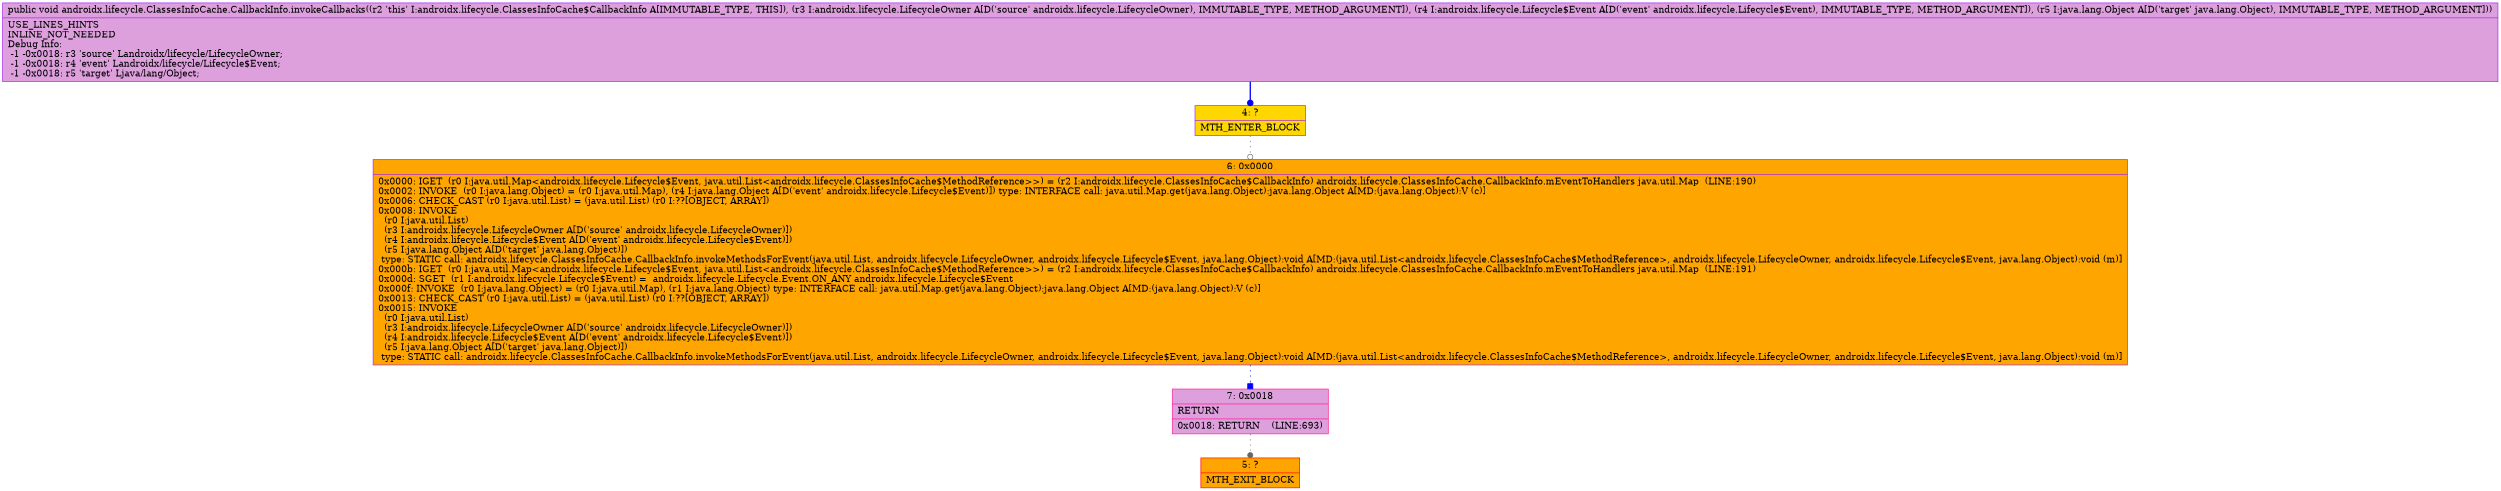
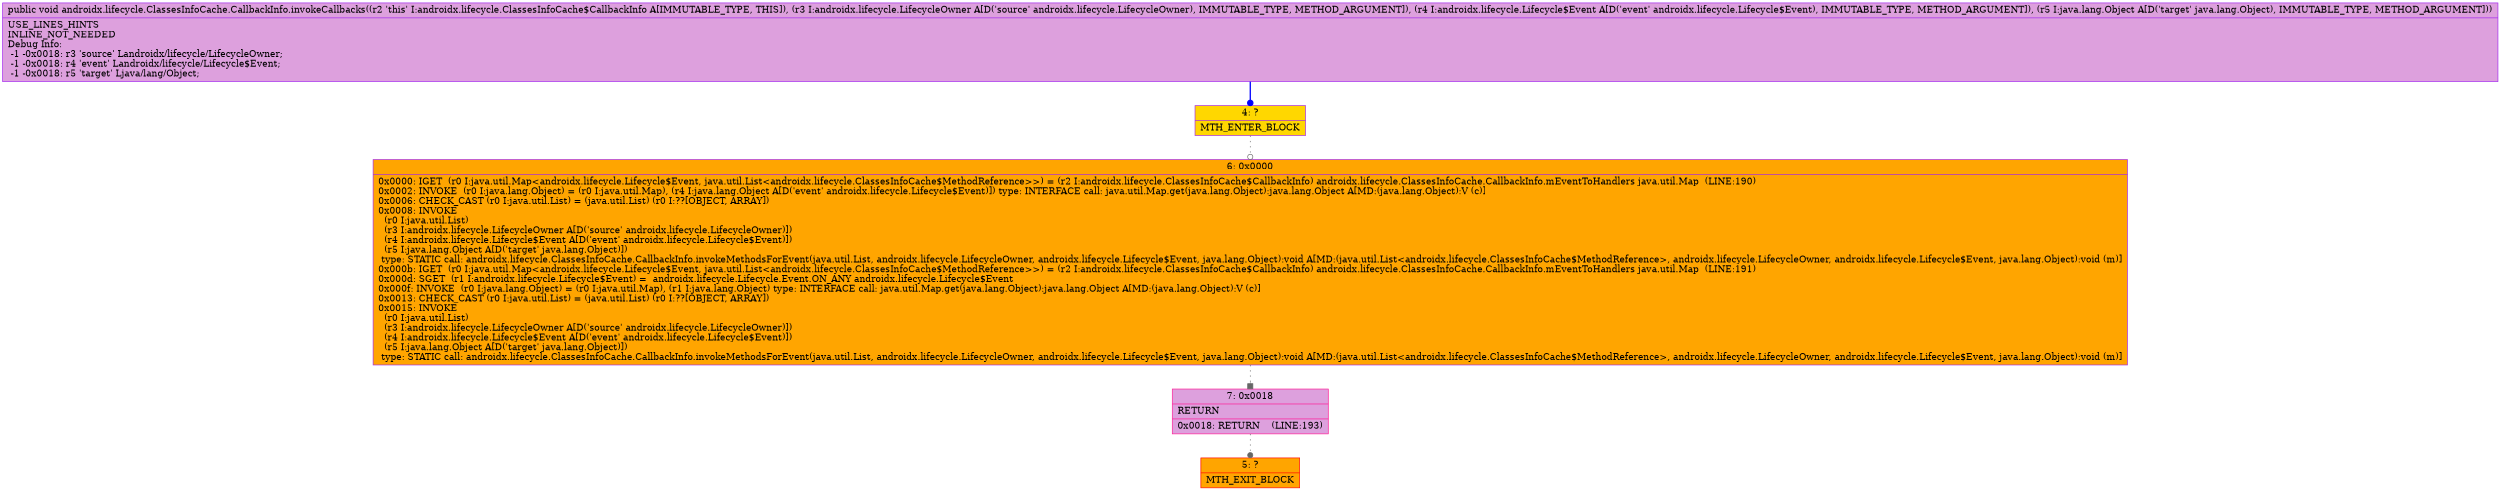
edge "6: 0x0000" -> "7: 0x0018": color blue -> gray40
node "7: 0x0018": text "0x0018: RETURN    (LINE:693)" -> "0x0018: RETURN    (LINE:193)"
